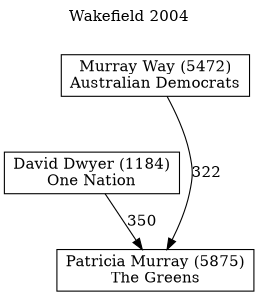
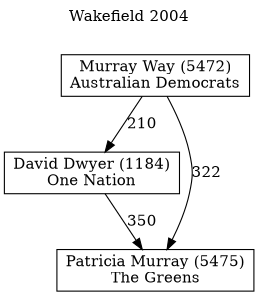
edge "Murray Way (5472) Australian Democrats" -> "David Dwyer (1184) One Nation": added, label "210"
node "Patricia Murray (5875) The Greens": label "Patricia Murray (5875) The Greens" -> "Patricia Murray (5475) The Greens"
